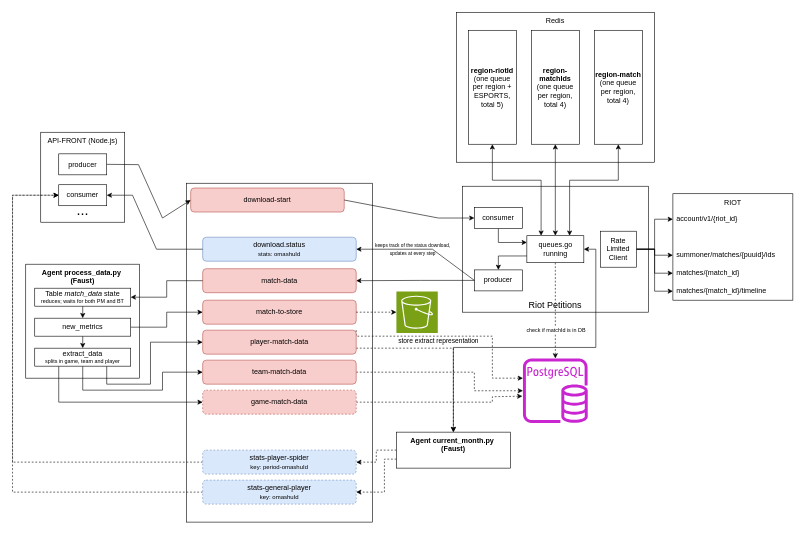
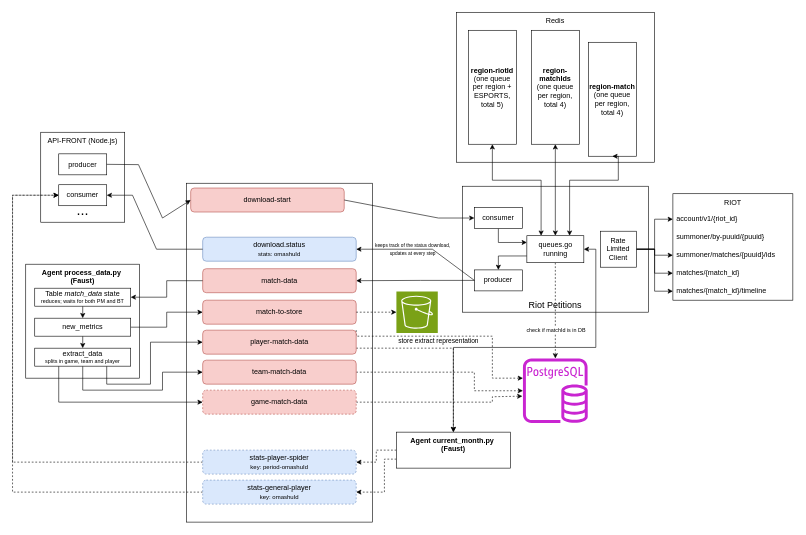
node "region-match (one queue per region, total 4)": moved (618, 87) -> (612, 99)
node "summoner/by-puuid/{puuid}": added
